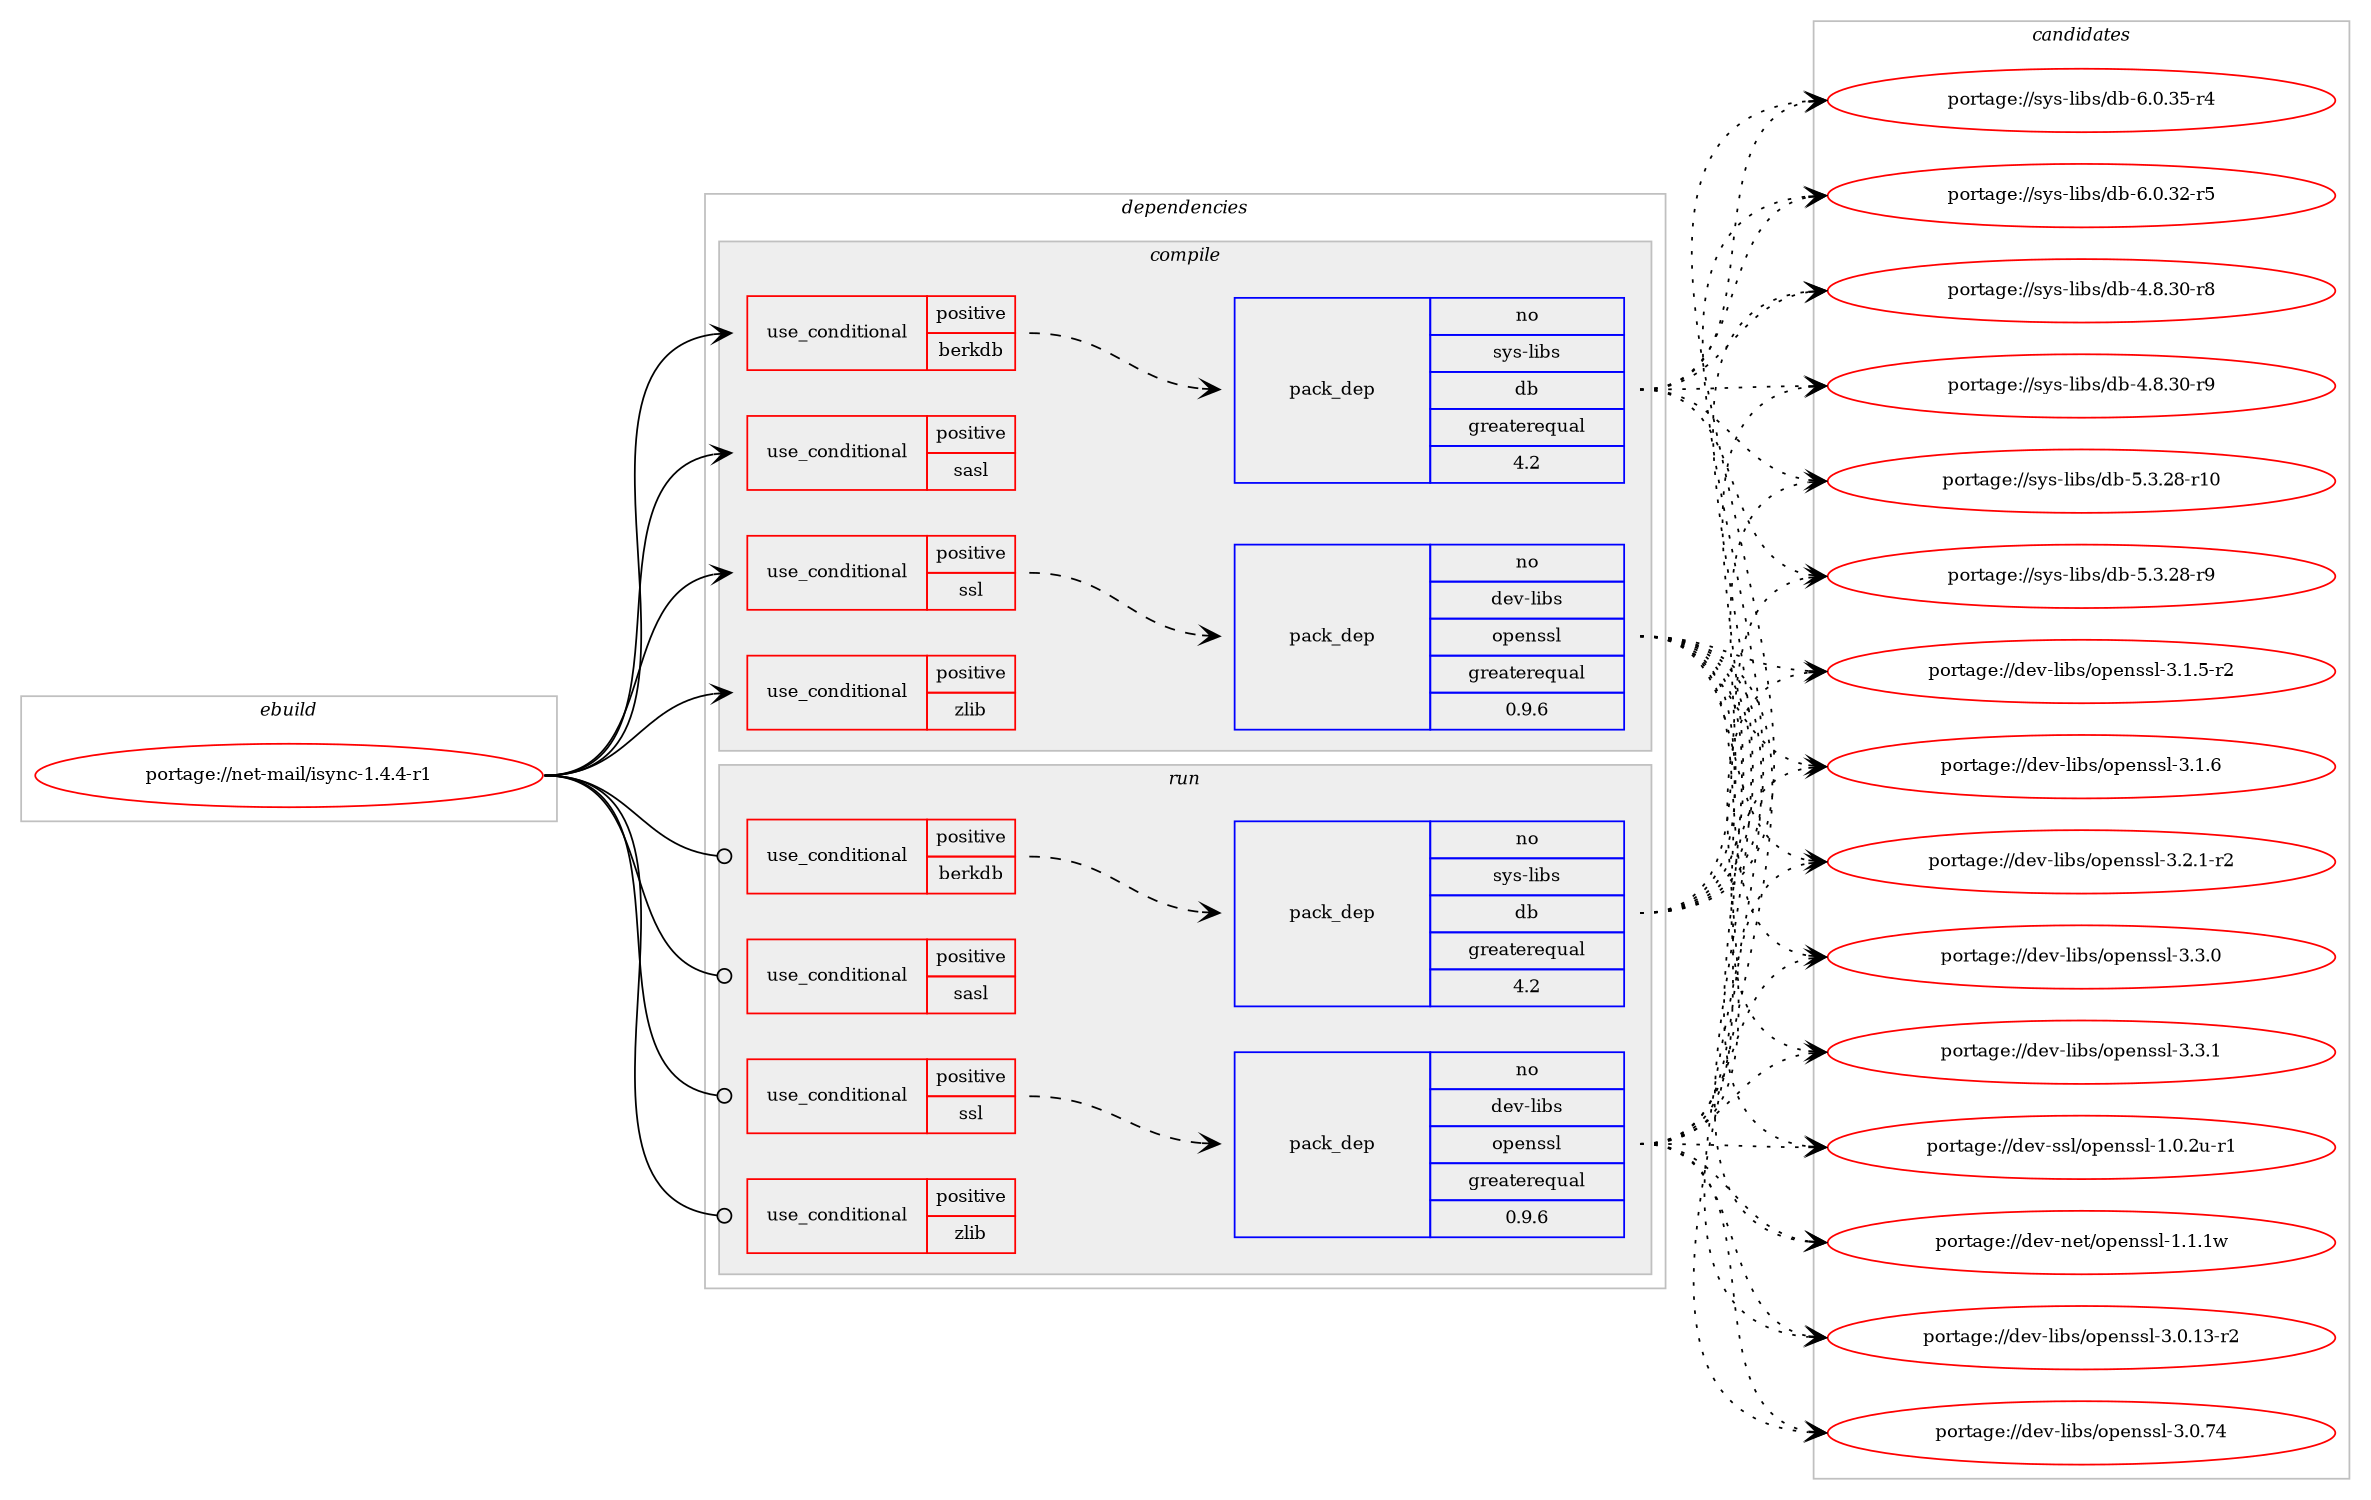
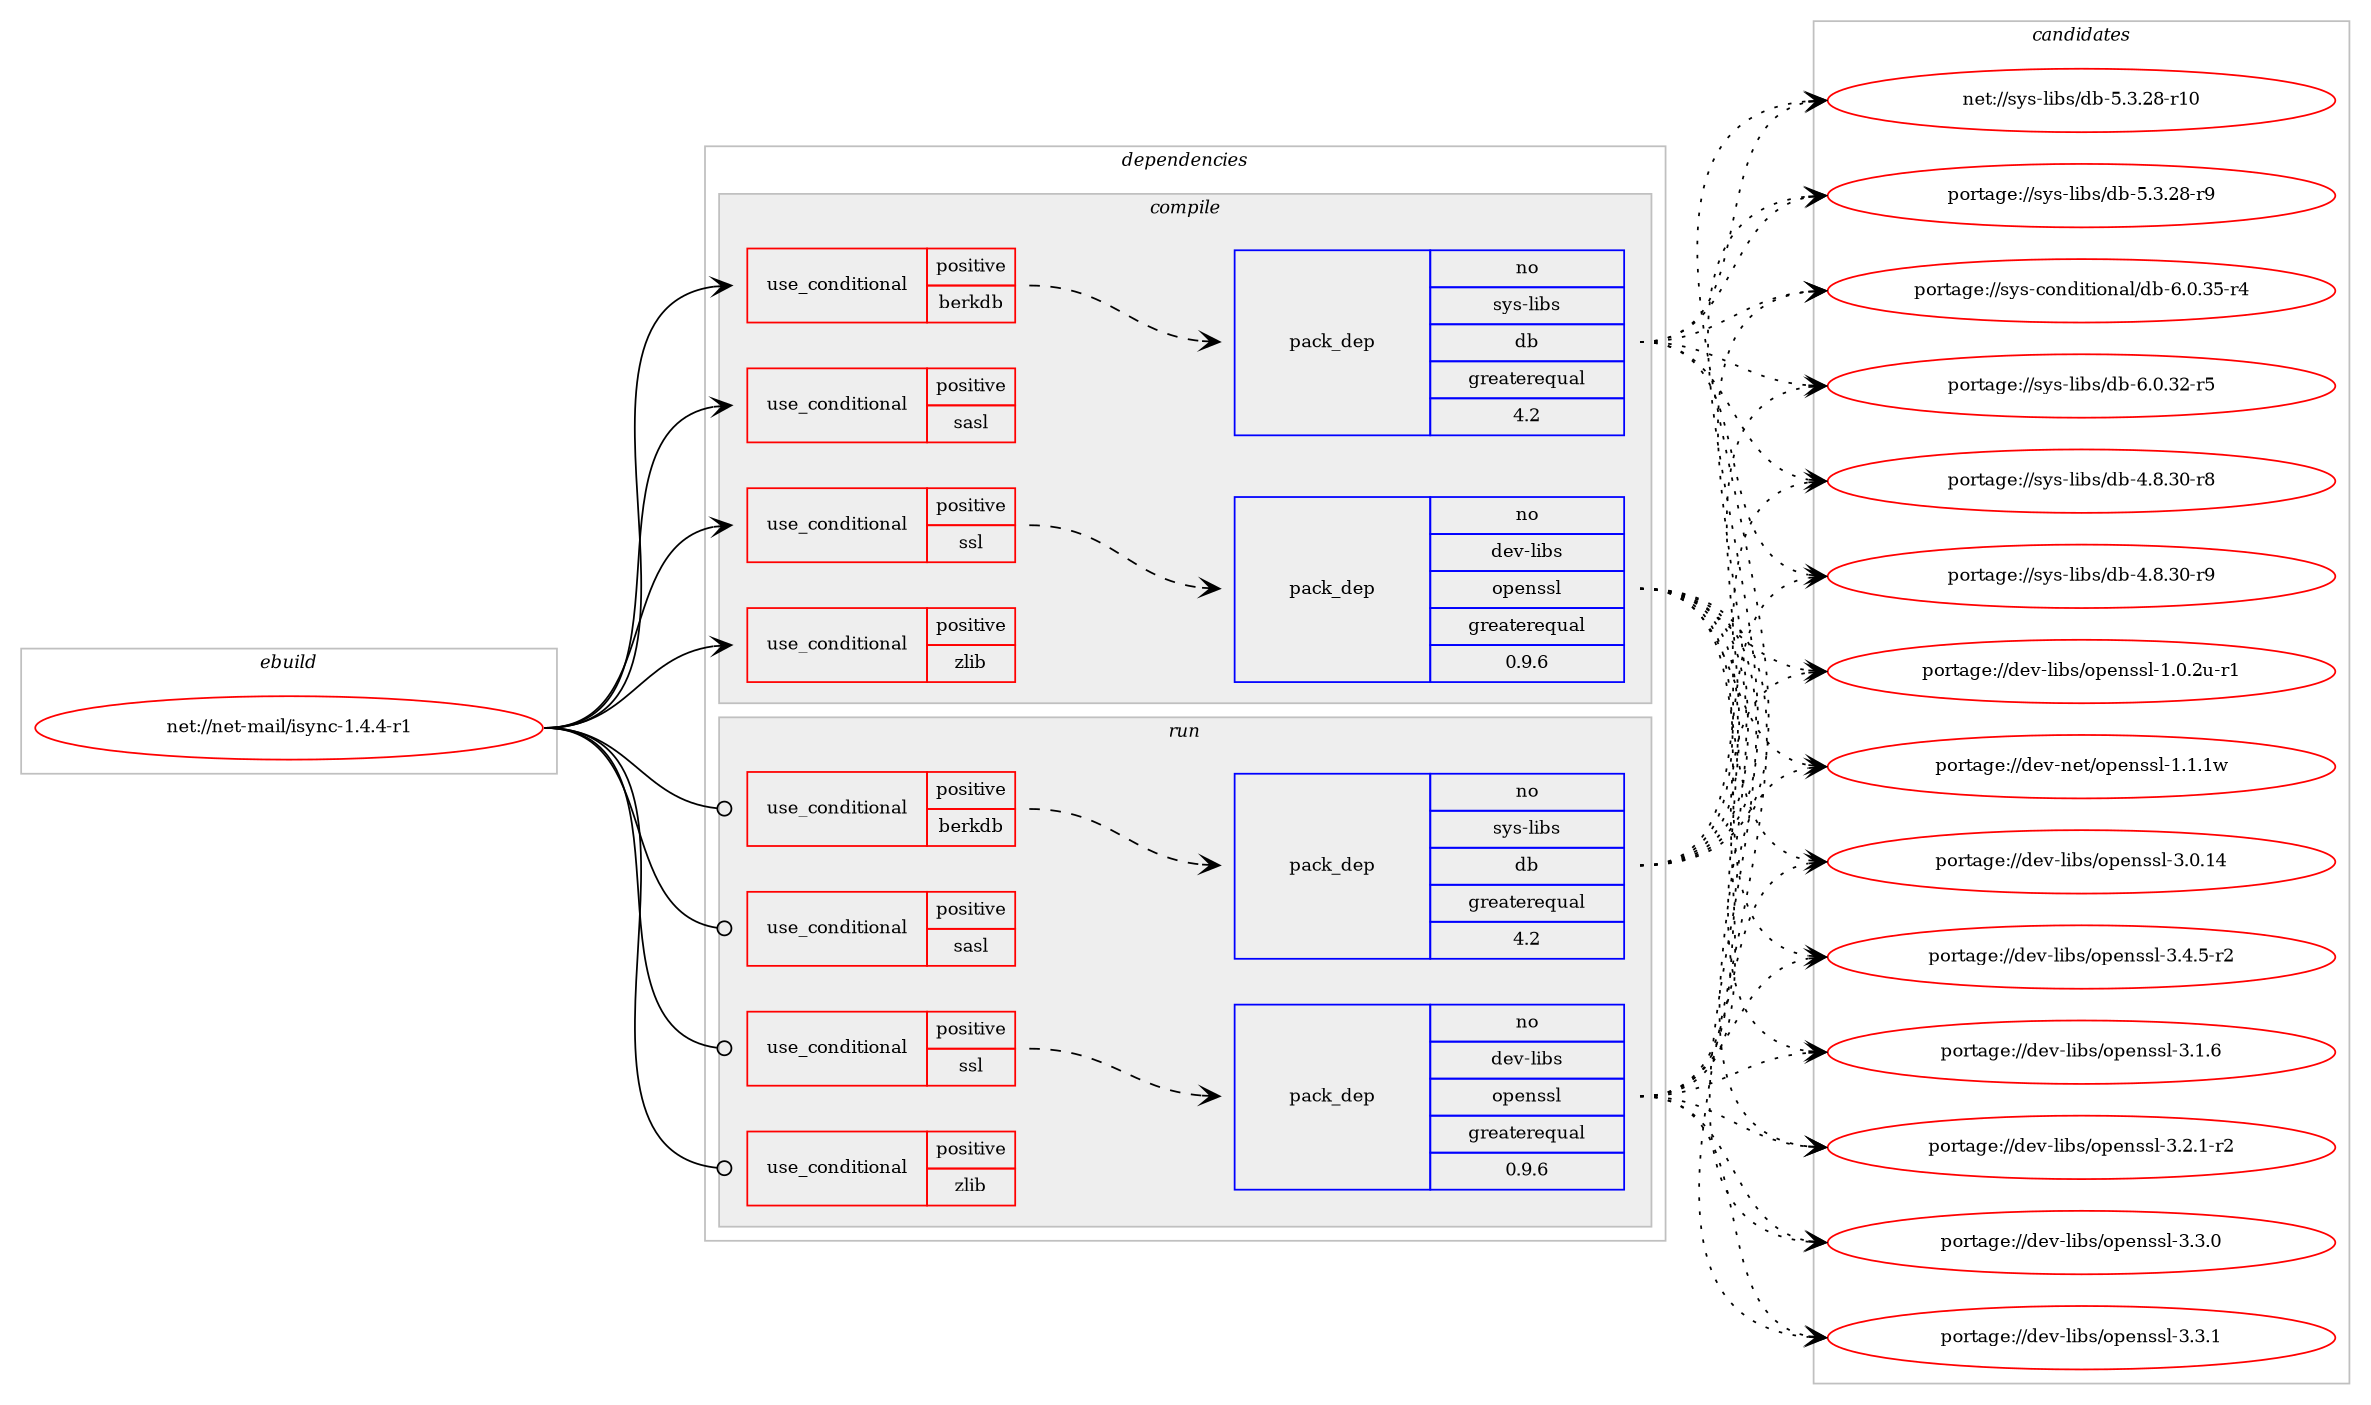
node "portage://sys-libs/db-6.0.35-r4": label "portage://sys-libs/db-6.0.35-r4" -> "portage://sys-conditional/db-6.0.35-r4"
node "portage://sys-libs/db-5.3.28-r10": label "portage://sys-libs/db-5.3.28-r10" -> "net://sys-libs/db-5.3.28-r10"
node "portage://dev-libs/openssl-3.1.5-r2": label "portage://dev-libs/openssl-3.1.5-r2" -> "portage://dev-libs/openssl-3.4.5-r2"
node "portage://net-mail/isync-1.4.4-r1": label "portage://net-mail/isync-1.4.4-r1" -> "net://net-mail/isync-1.4.4-r1"
node "portage://dev-ssl/openssl-1.0.2u-r1": label "portage://dev-ssl/openssl-1.0.2u-r1" -> "portage://dev-libs/openssl-1.0.2u-r1"
node "portage://dev-libs/openssl-3.0.13-r2": removed
node "portage://dev-libs/openssl-3.0.74": label "portage://dev-libs/openssl-3.0.74" -> "portage://dev-libs/openssl-3.0.14"
